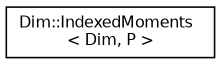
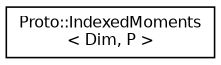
node "Dim::IndexedMoments < Dim, P >": label "Dim::IndexedMoments < Dim, P >" -> "Proto::IndexedMoments < Dim, P >"
